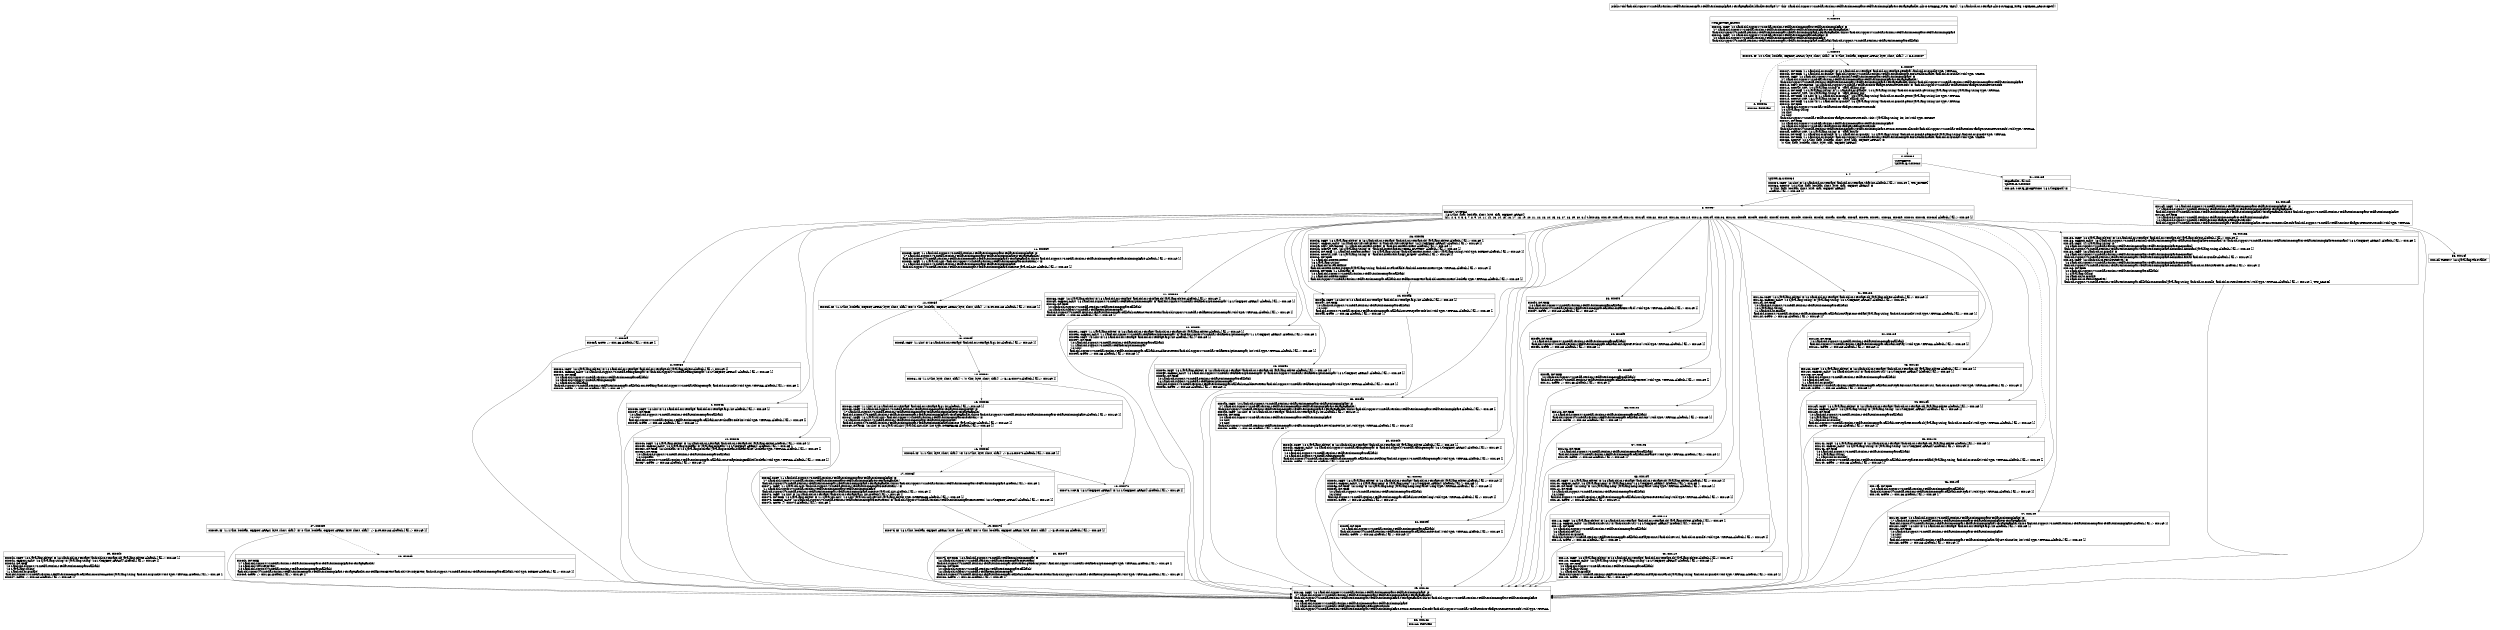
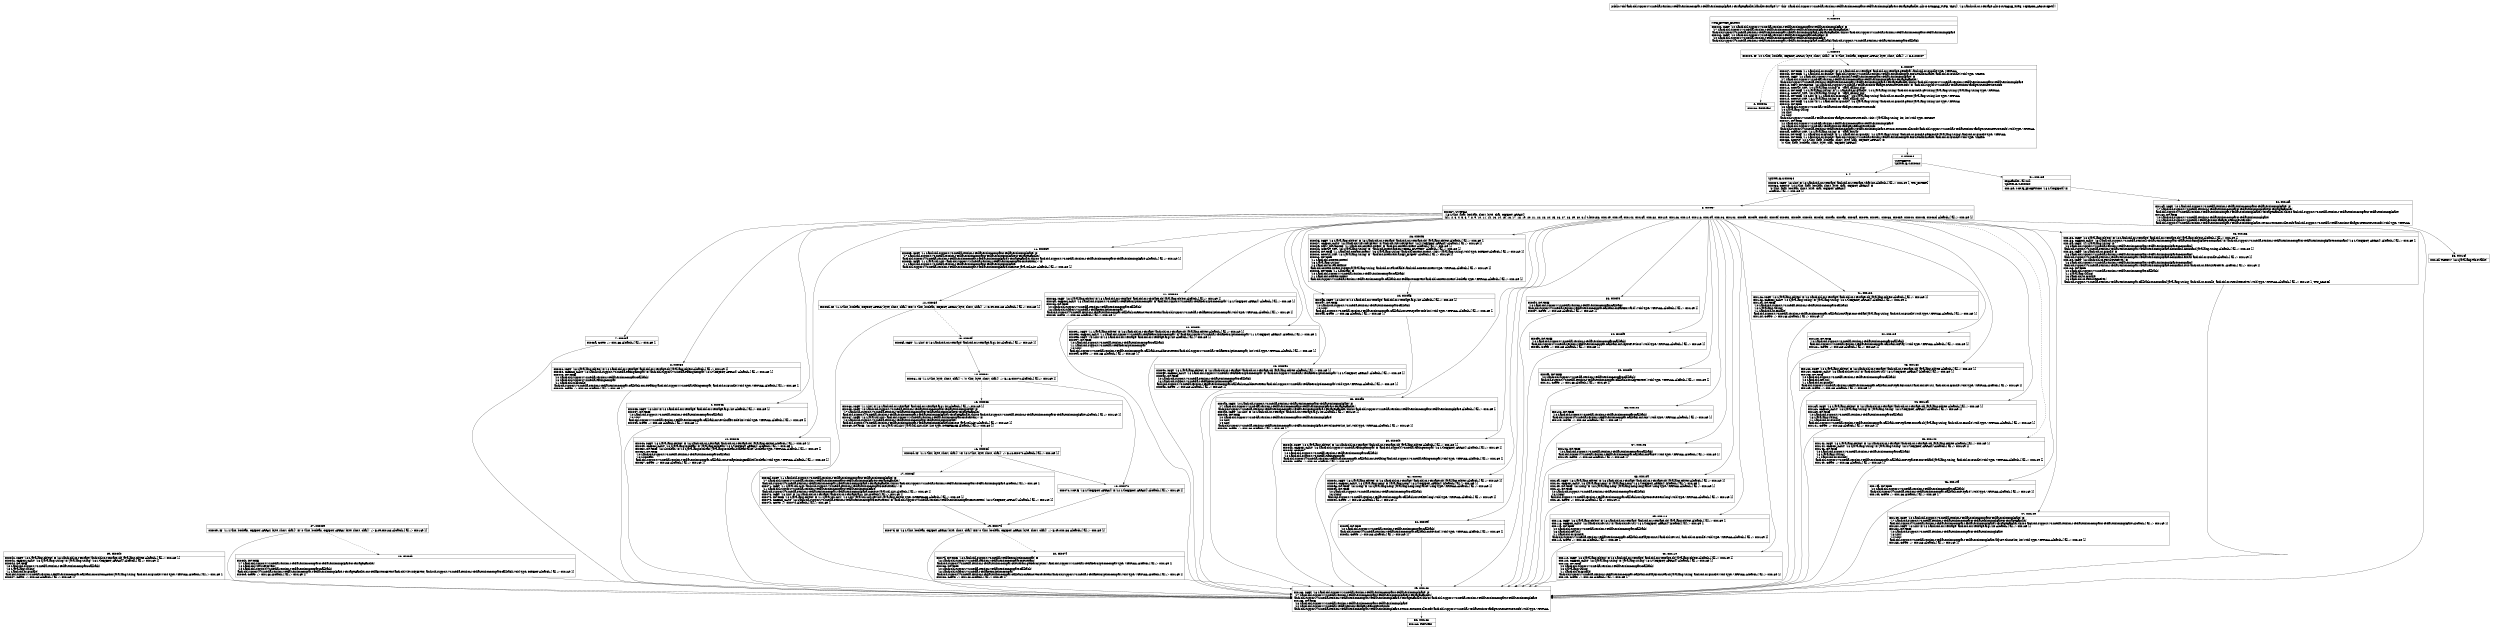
node "8: 0x003c": text "(r1 I:android.os.Callback)" -> "(r1 I:android.os.Bundle)"
edge "42: 0x012e" -> "49: 0x0163": added
